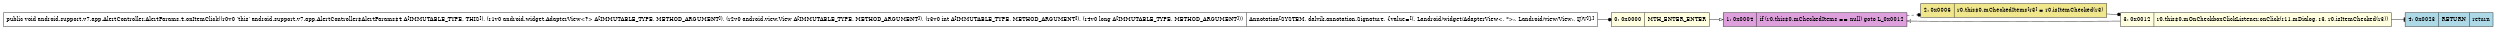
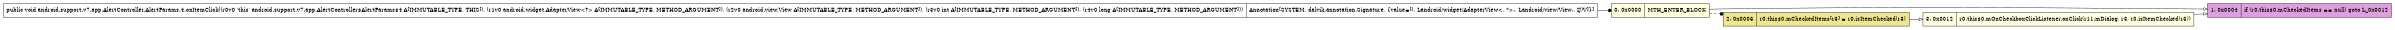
edge "2: 0x0006" -> "3: 0x0012": arrowhead dot -> onormal
edge "1: 0x0004" -> "2: 0x0006": now "0: 0x0000" -> "2: 0x0006"
node "0: 0x0000": text "MTH_ENTER_ENTER" -> "MTH_ENTER_BLOCK"
node "4: 0x0023": removed
